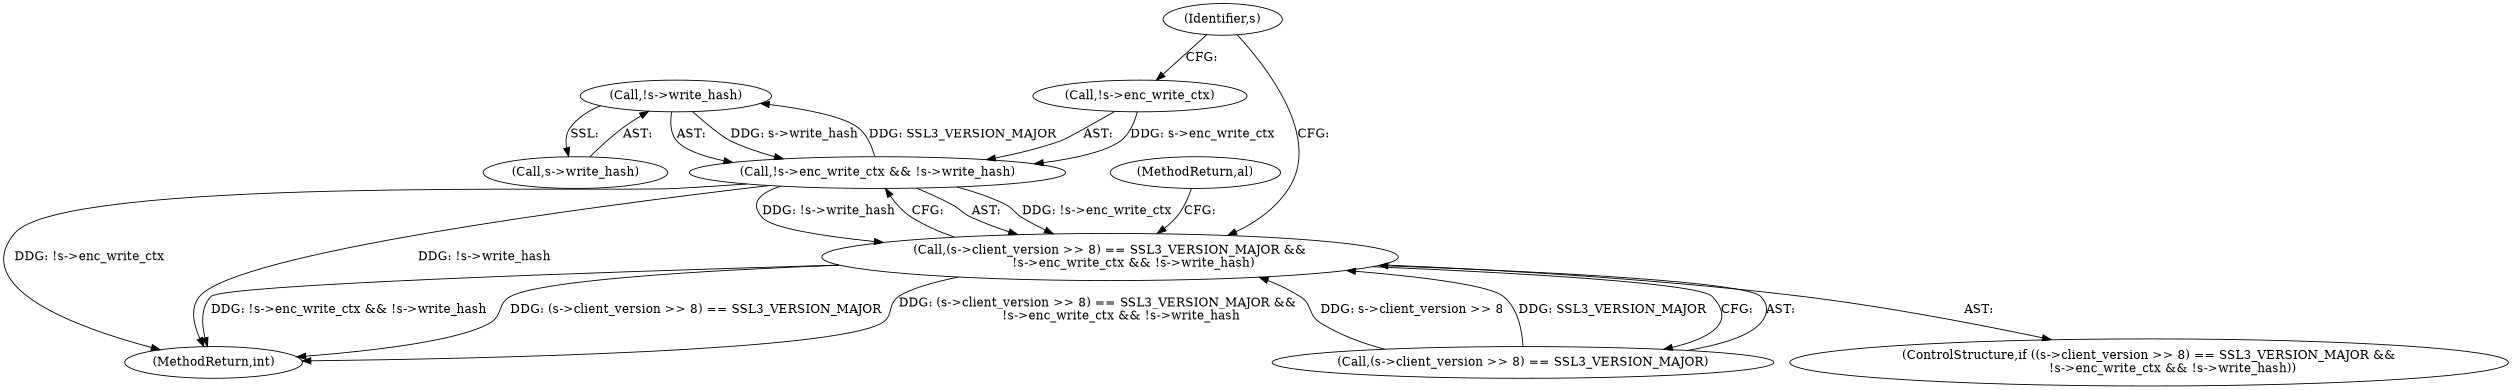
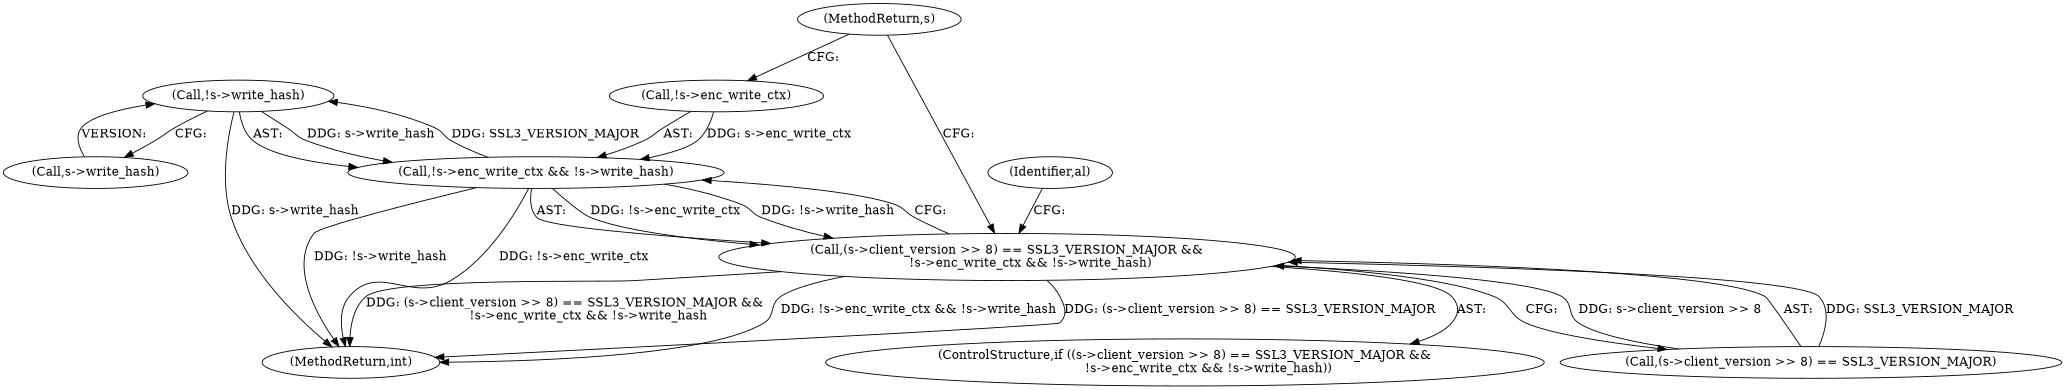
node "(Identifier,s)": label "(Identifier,s)" -> "(MethodReturn,s)"
edge "(Call,!s->write_hash)" -> "(Call,s->write_hash)": label "SSL: " -> "CFG: "
edge "(Call,s->write_hash)" -> "(Call,!s->write_hash)": label "AST: " -> "VERSION: "
node "(MethodReturn,al)": label "(MethodReturn,al)" -> "(Identifier,al)"
edge "(Call,!s->write_hash)" -> "(MethodReturn,int)": added, label "DDG: s->write_hash"
